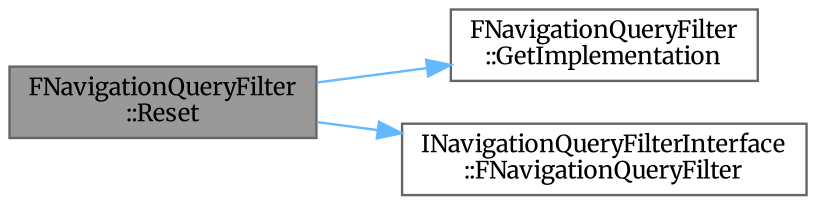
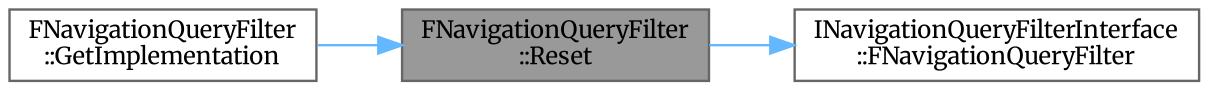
edge "FNavigationQueryFilter ::Reset" -> "FNavigationQueryFilter ::GetImplementation": reversed
